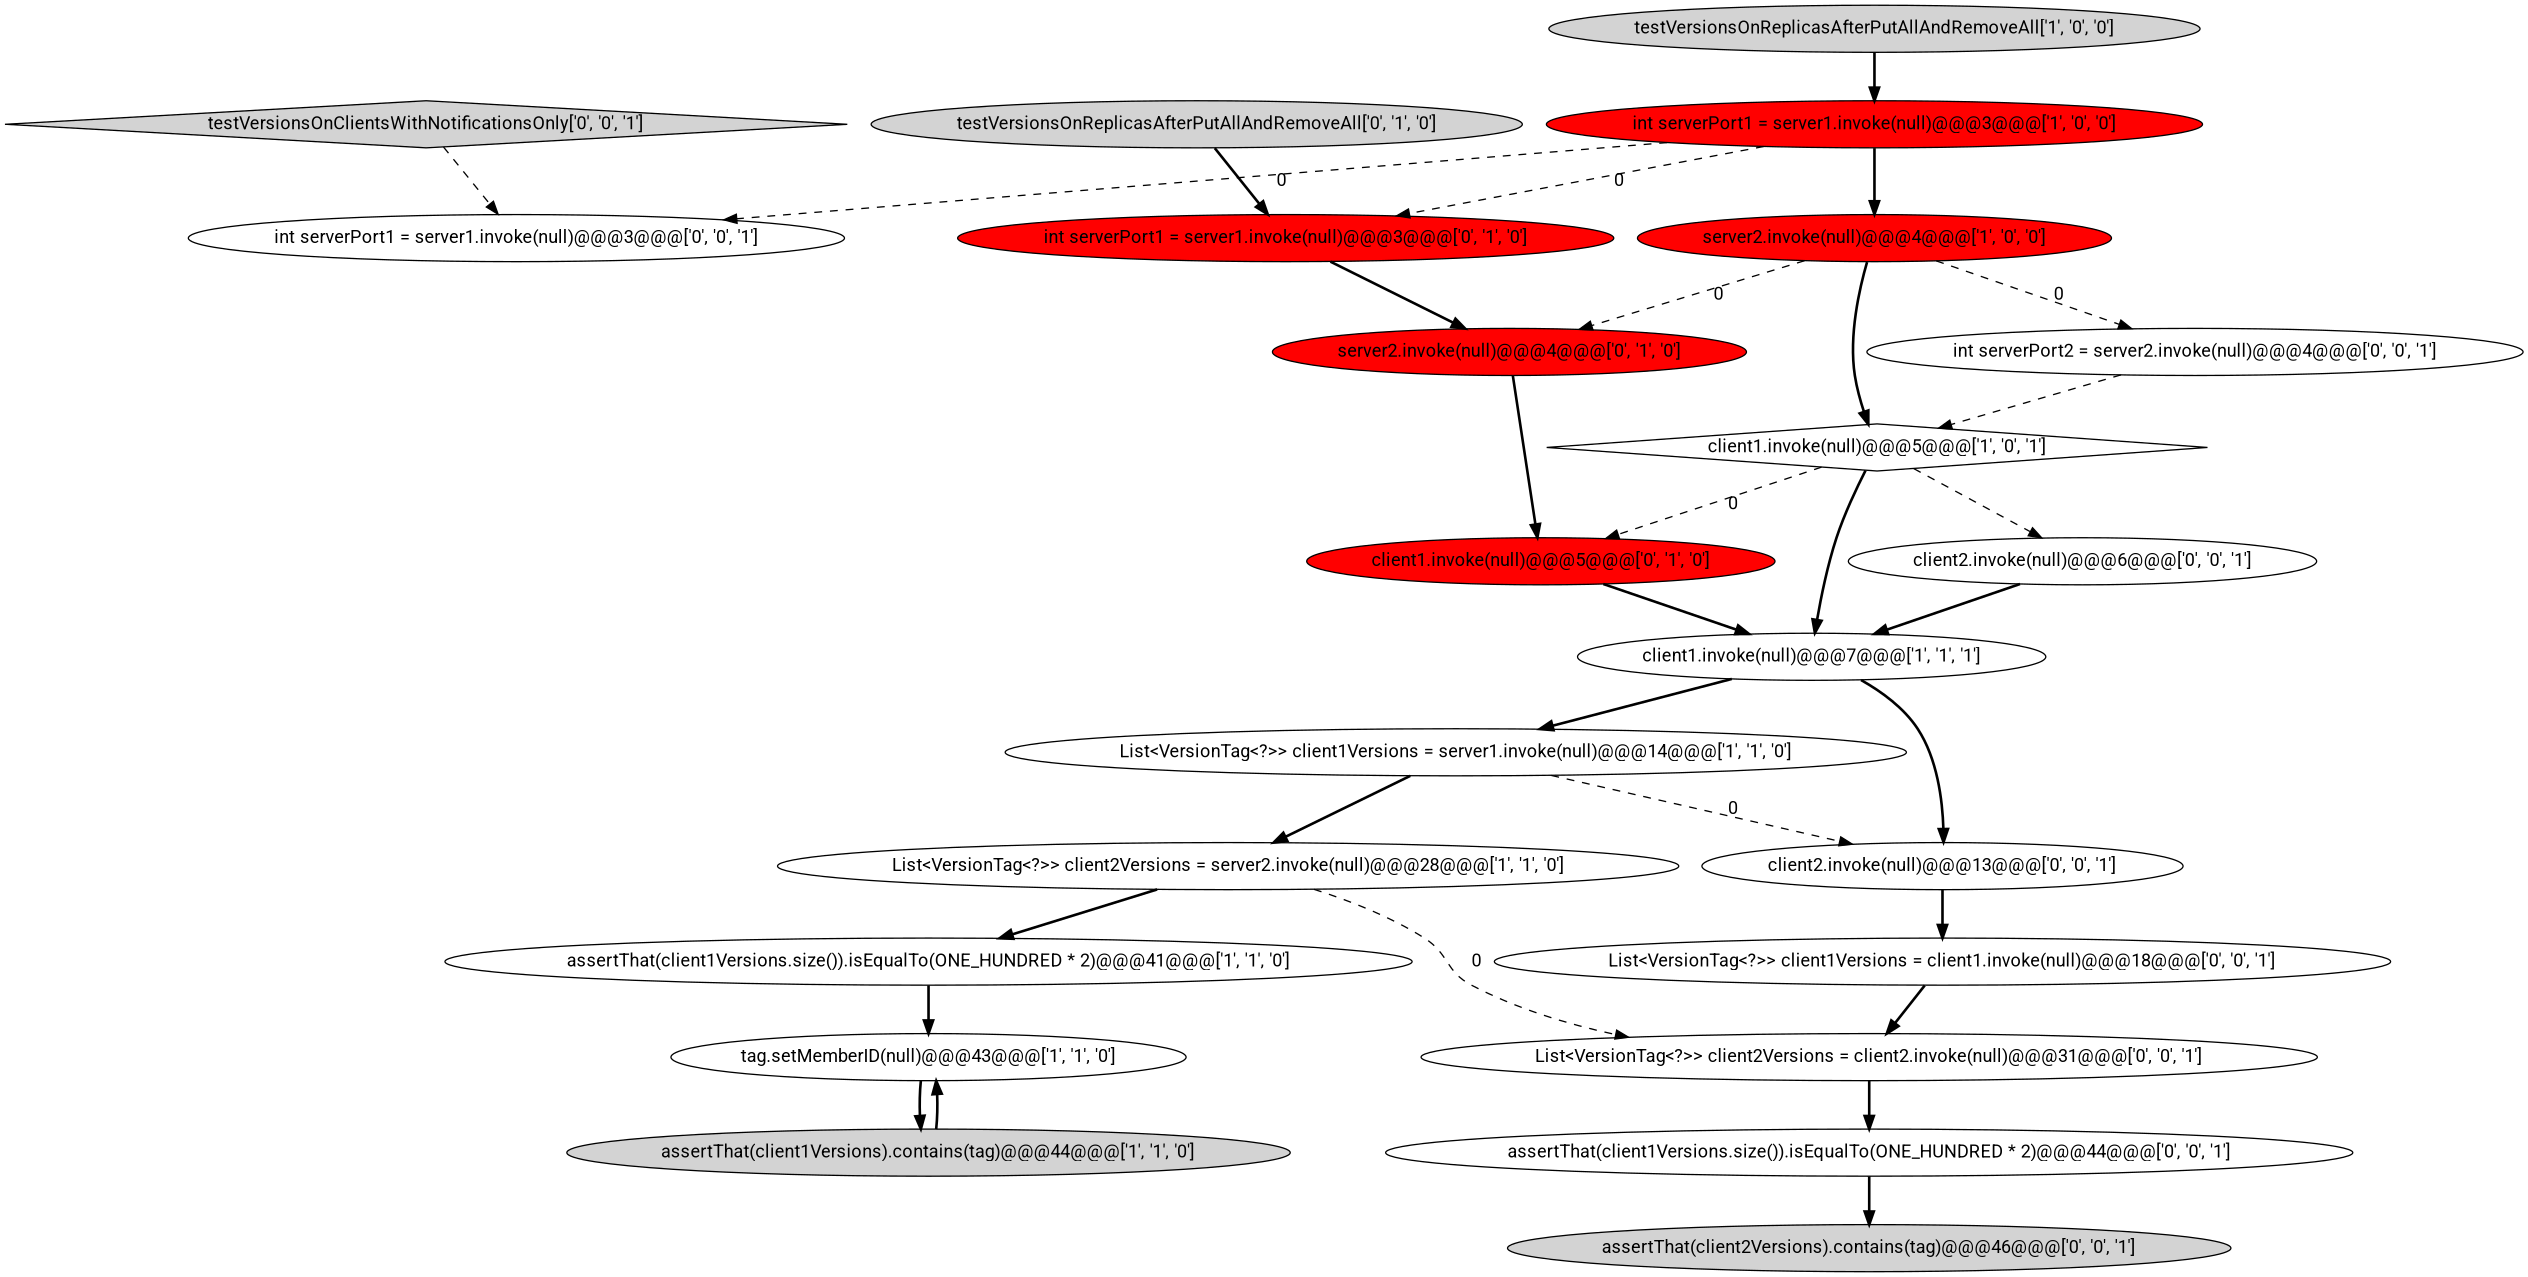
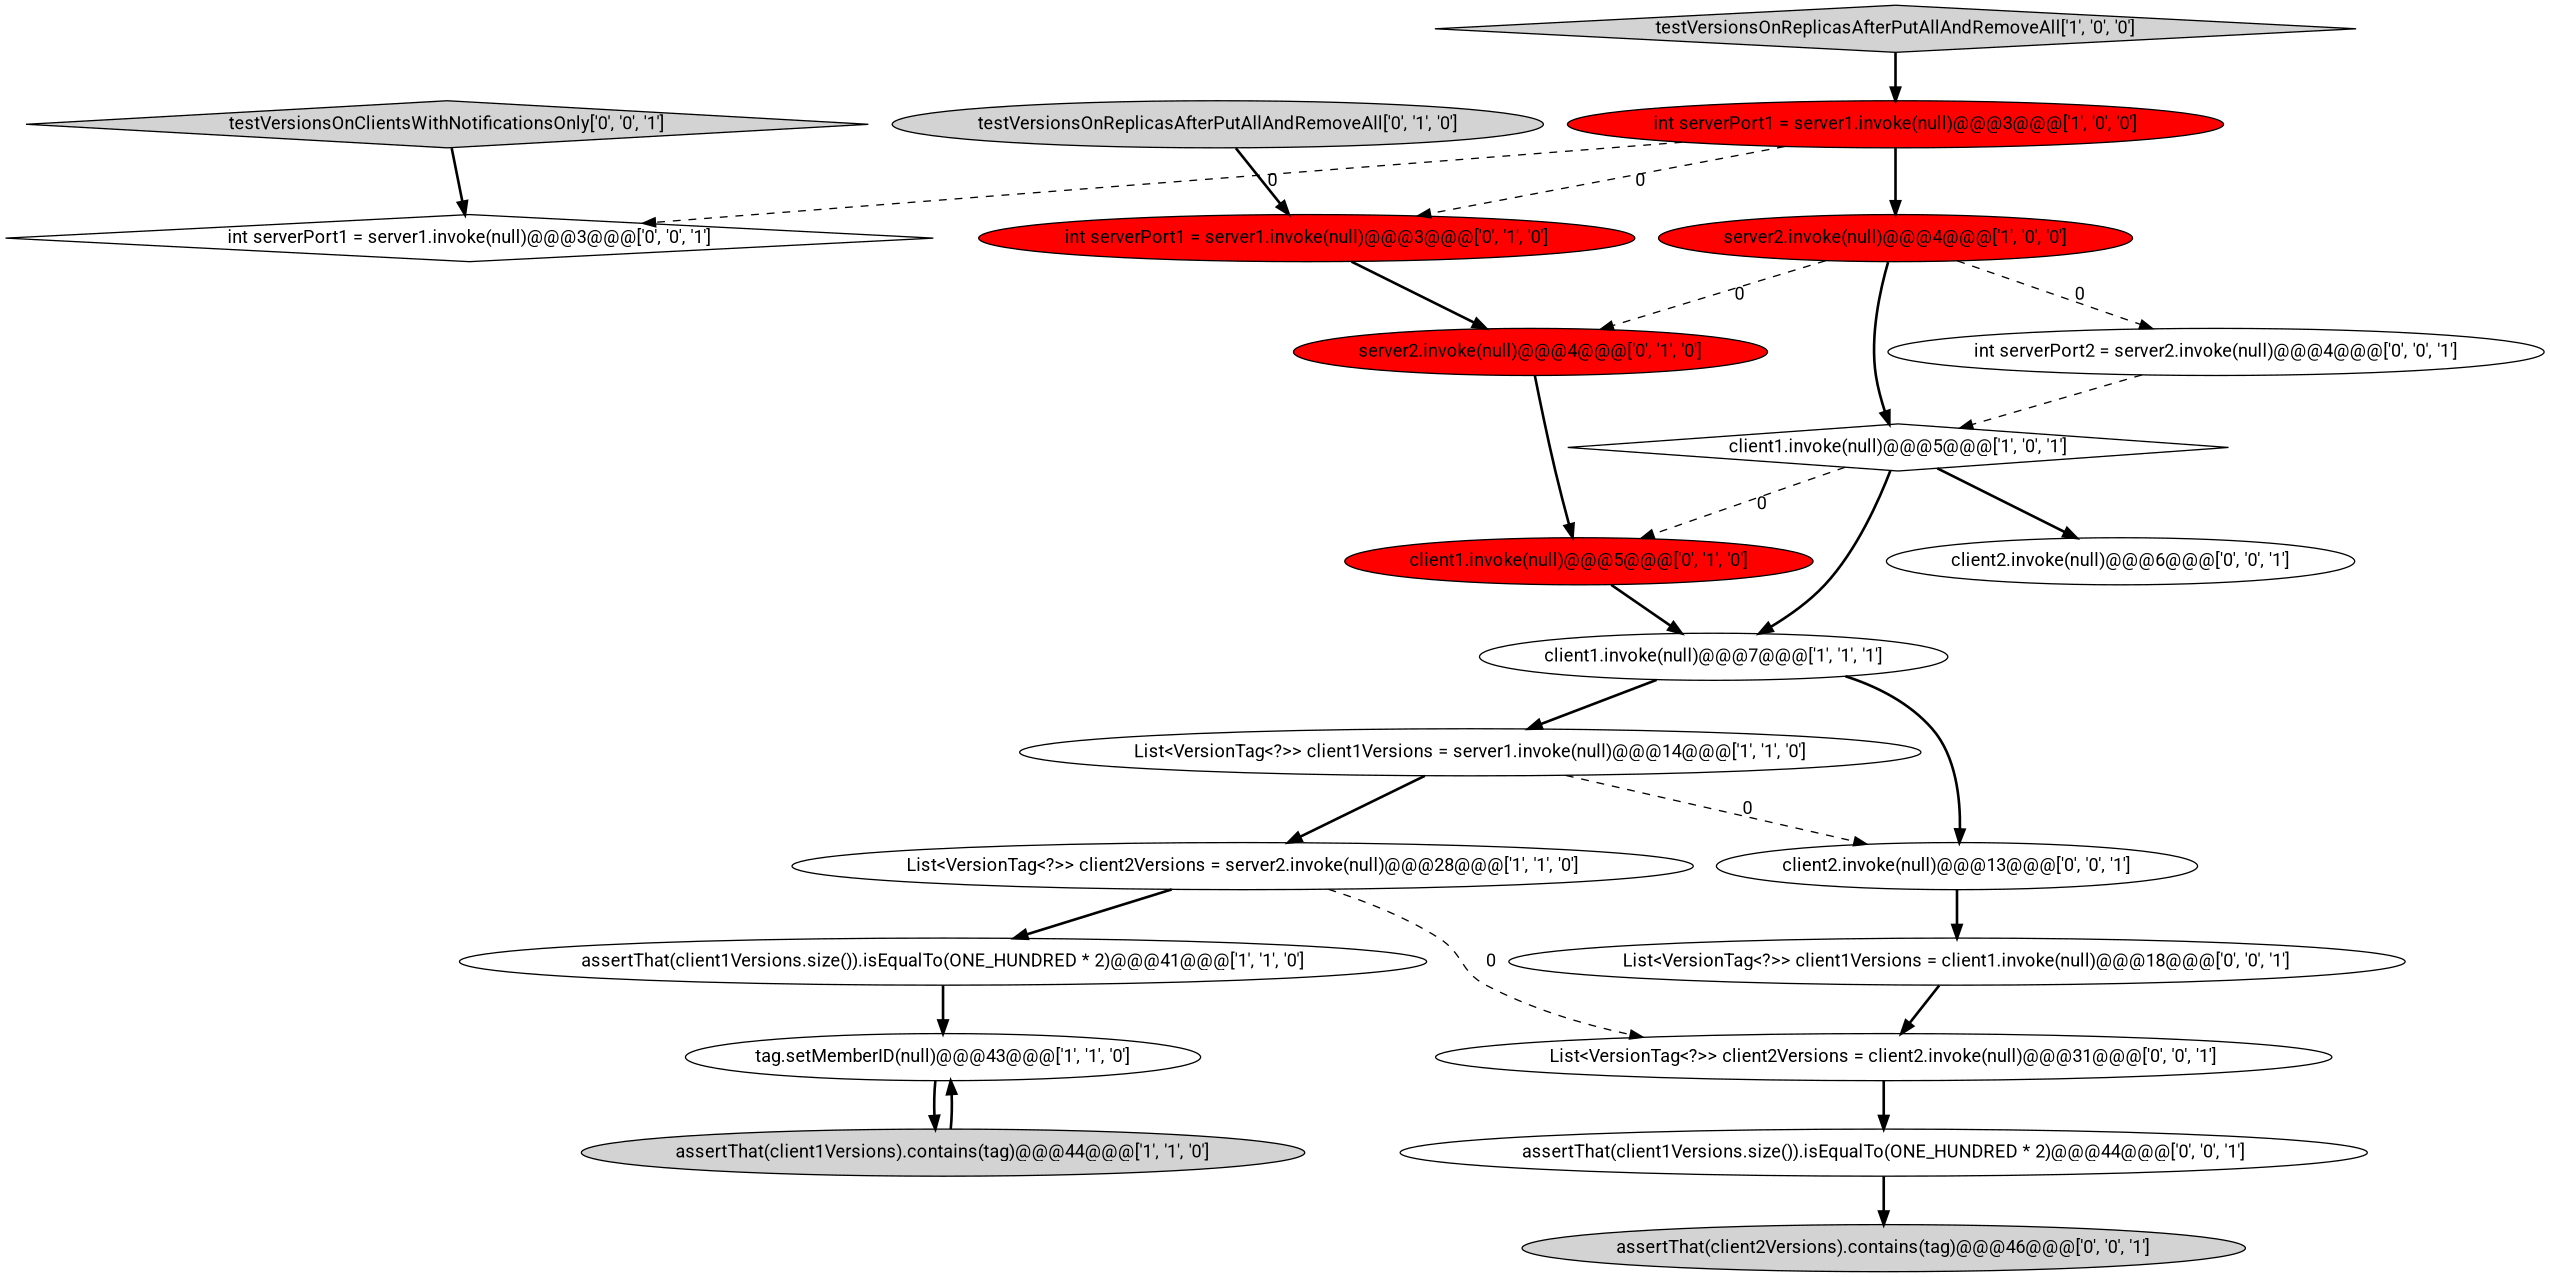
node "testVersionsOnReplicasAfterPutAllAndRemoveAll['1', '0', '0']": shape ellipse -> diamond
edge "testVersionsOnClientsWithNotificationsOnly['0', '0', '1']" -> "int serverPort1 = server1.invoke(null)@@@3@@@['0', '0', '1']": style dashed -> bold
node "int serverPort1 = server1.invoke(null)@@@3@@@['0', '0', '1']": shape ellipse -> diamond
edge "client1.invoke(null)@@@5@@@['1', '0', '1']" -> "client2.invoke(null)@@@6@@@['0', '0', '1']": style dashed -> bold
edge "client2.invoke(null)@@@6@@@['0', '0', '1']" -> "client1.invoke(null)@@@7@@@['1', '1', '1']": removed
